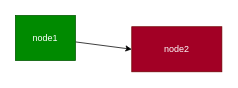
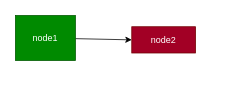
node "node2": size 90x45 -> 64x26
